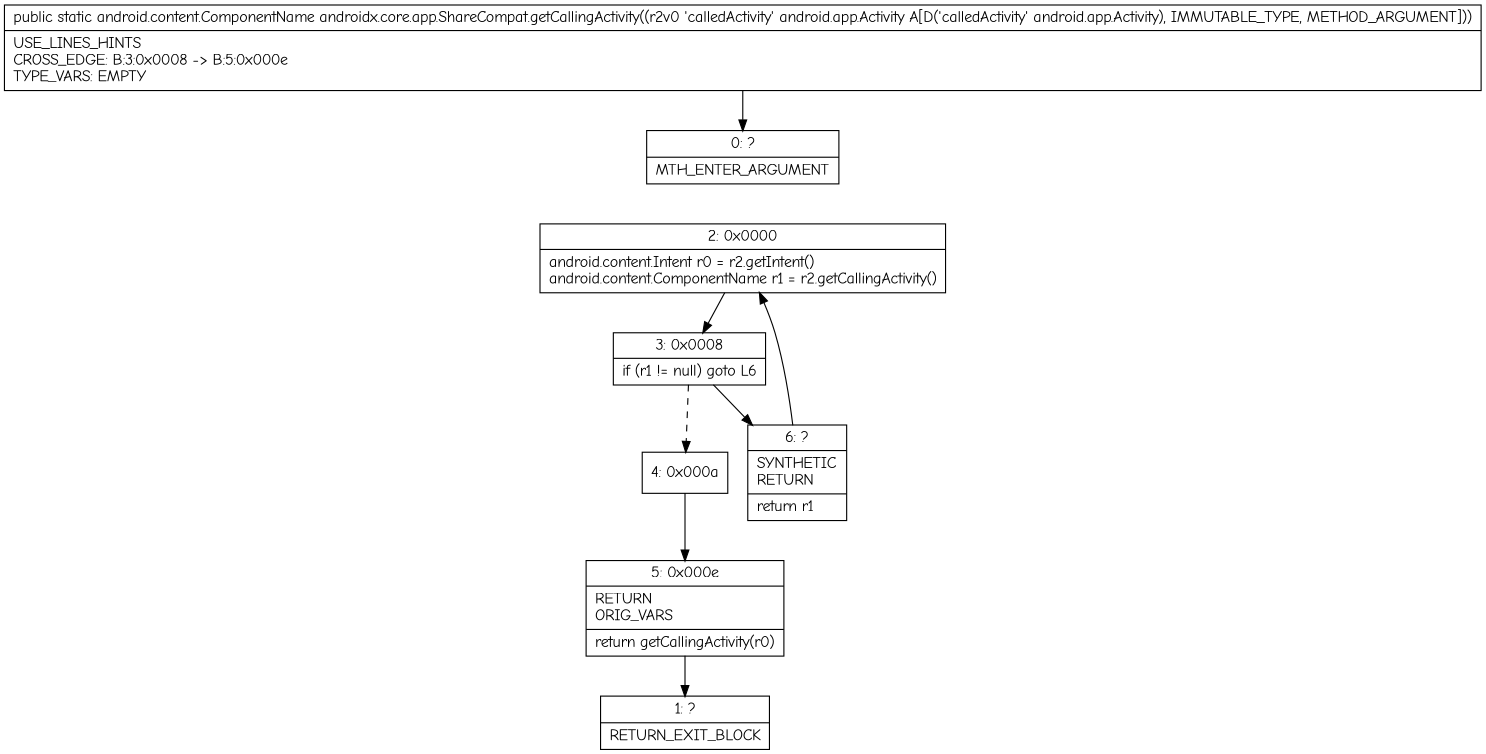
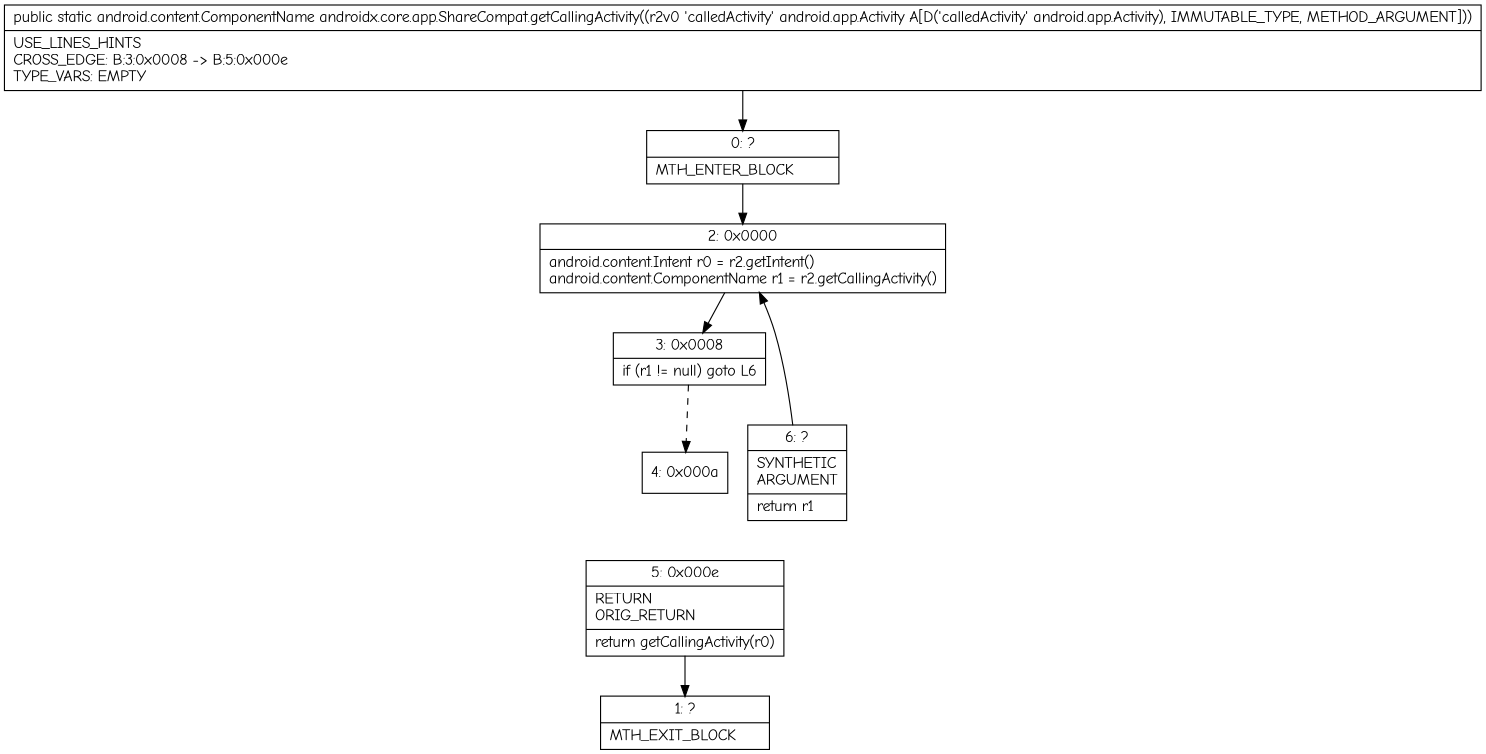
node "0: ?": text "MTH_ENTER_ARGUMENT" -> "MTH_ENTER_BLOCK"
edge "0: ?" -> "2: 0x0000": added
edge "3: 0x0008" -> "6: ?": removed
node "6: ?": text "RETURN" -> "ARGUMENT"
edge "4: 0x000a" -> "5: 0x000e": removed
node "5: 0x000e": text "ORIG_VARS" -> "ORIG_RETURN"
node "1: ?": text "RETURN_EXIT_BLOCK" -> "MTH_EXIT_BLOCK"
